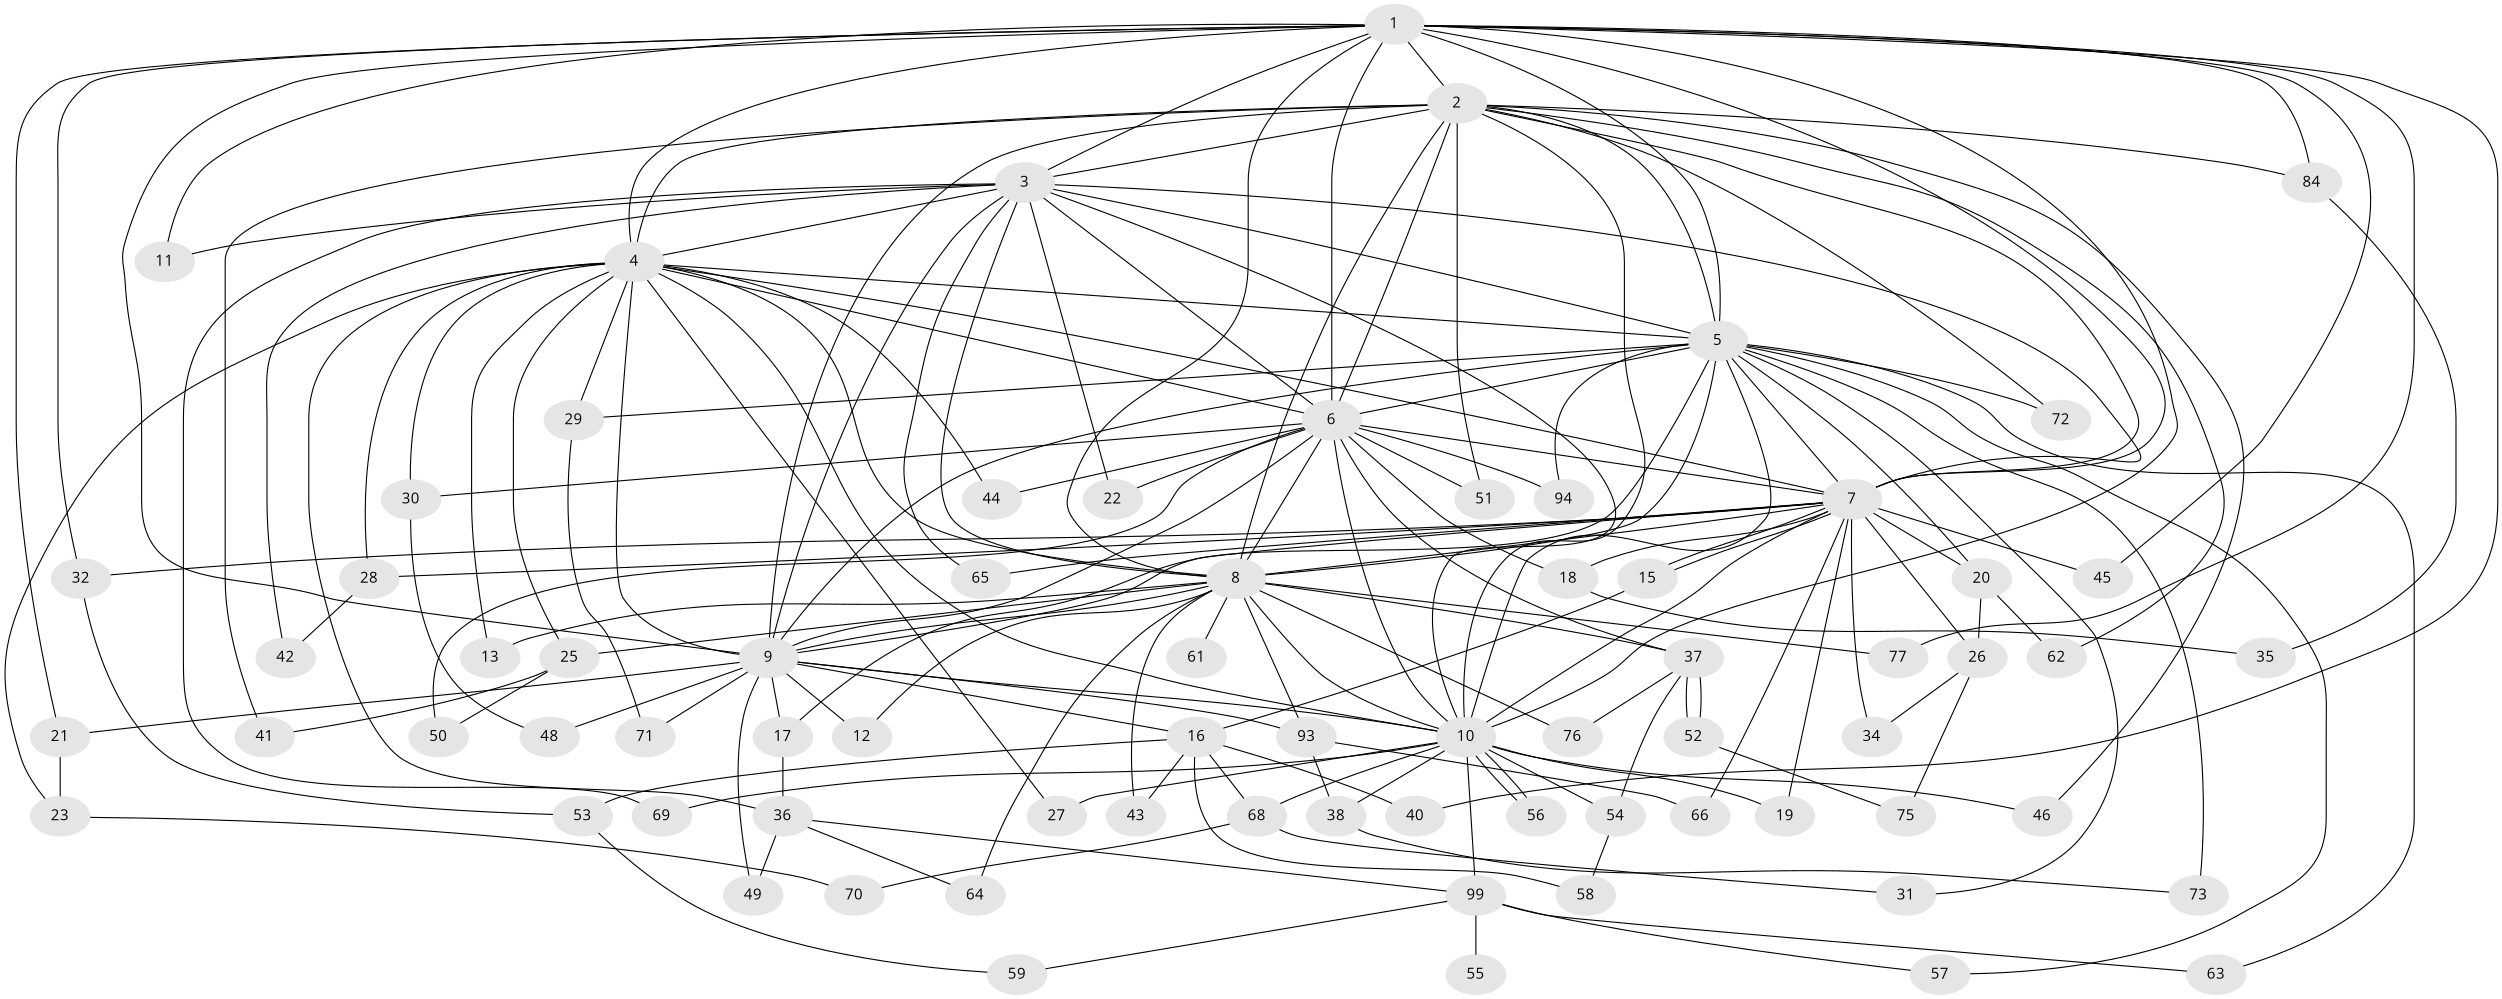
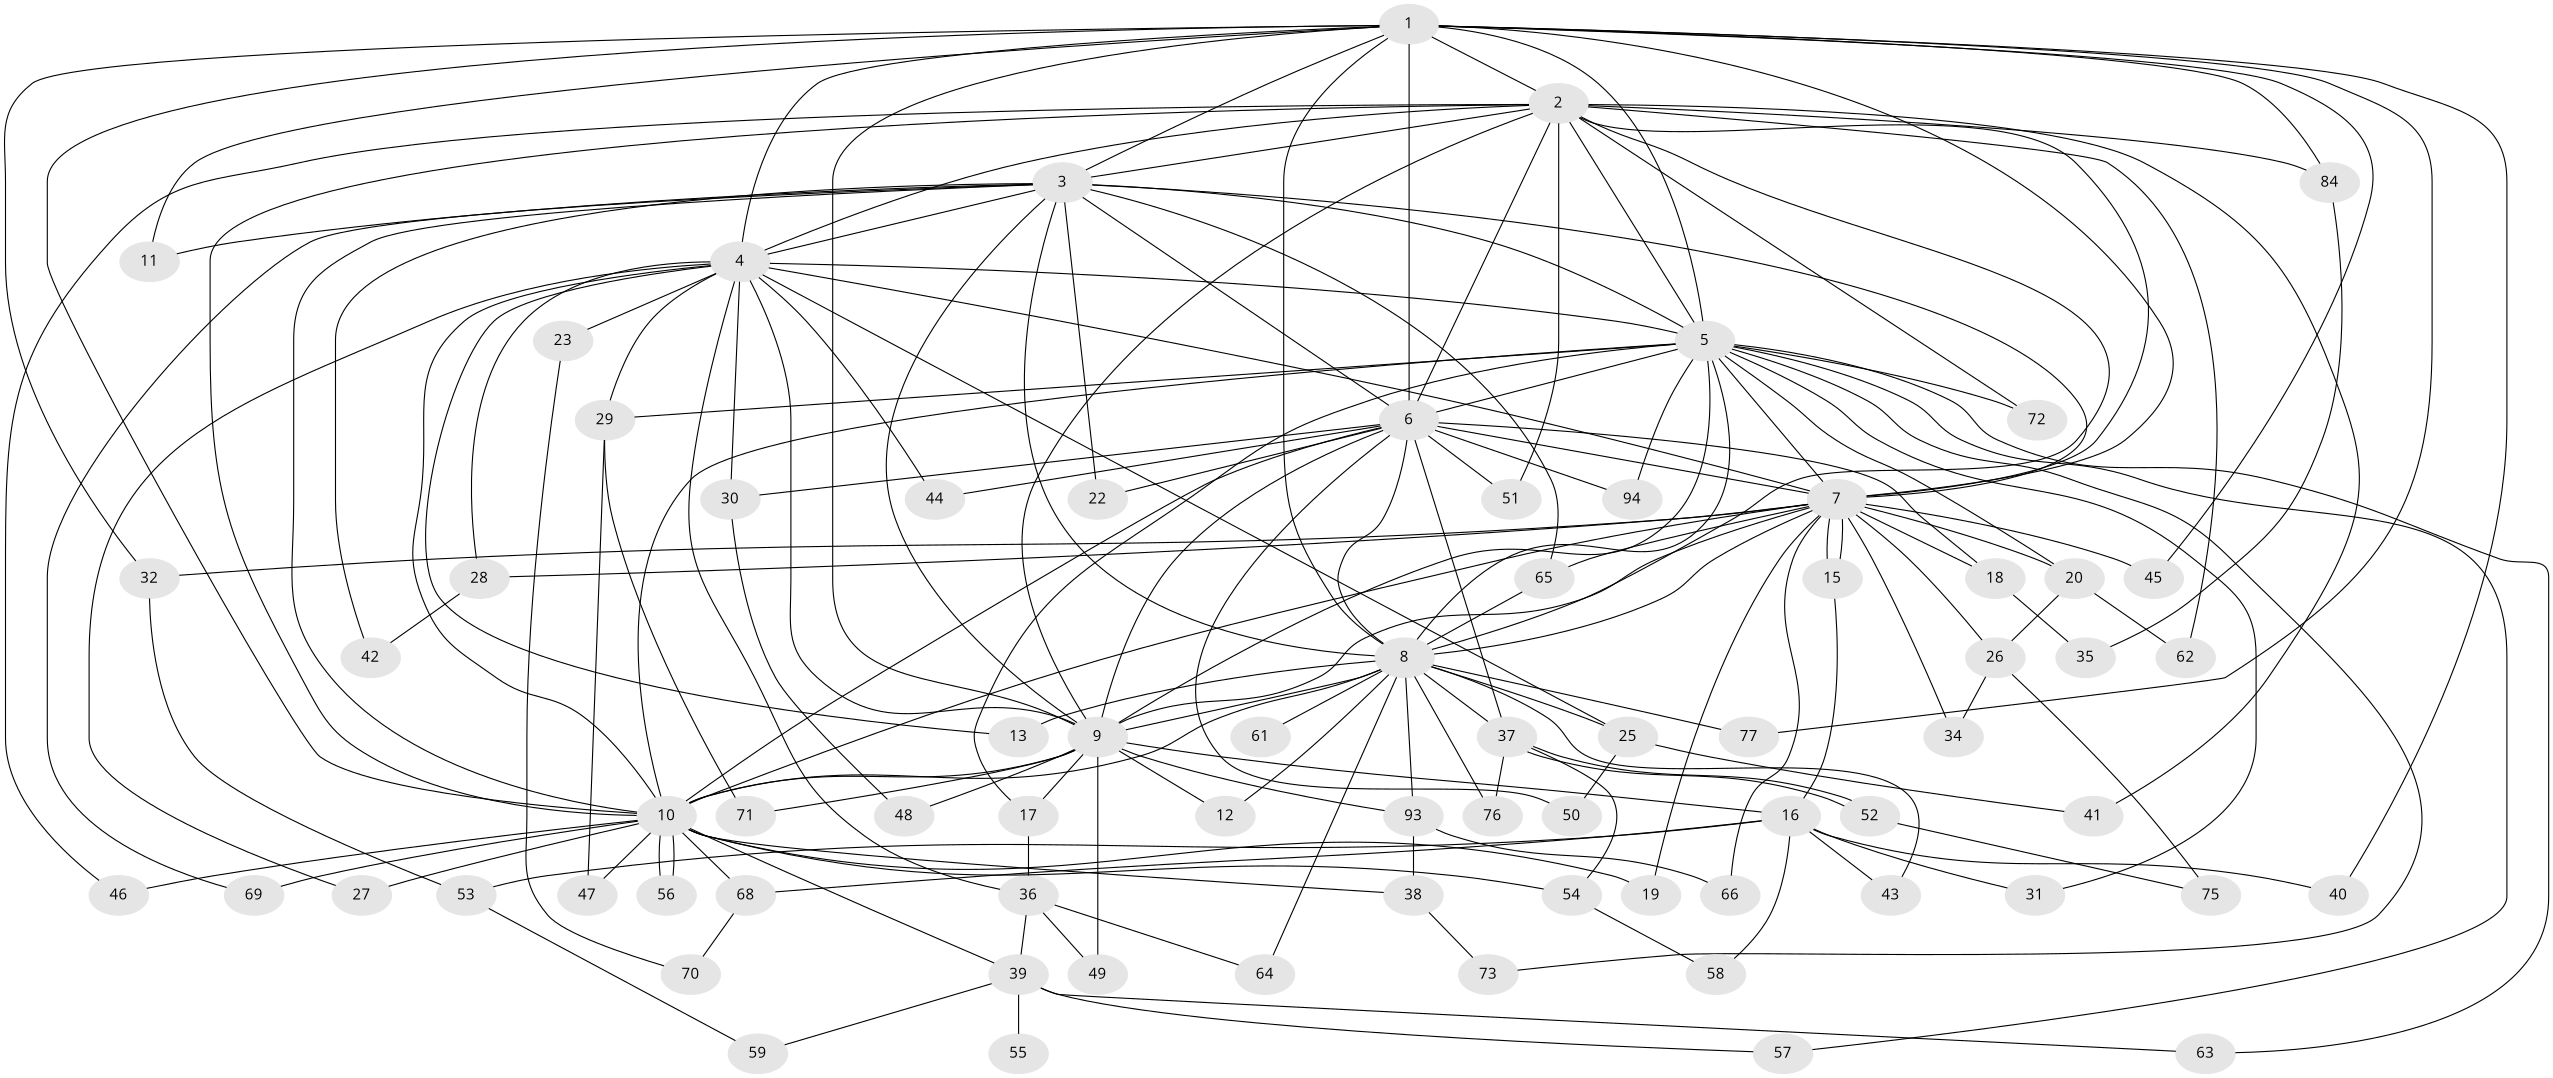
edge "4" -- "6": removed
edge "4" -- "8": now "65" -- "8"
node "21": removed
edge "68" -- "31": now "16" -- "31"
node "47": added
node "99": label "99" -> "39"
